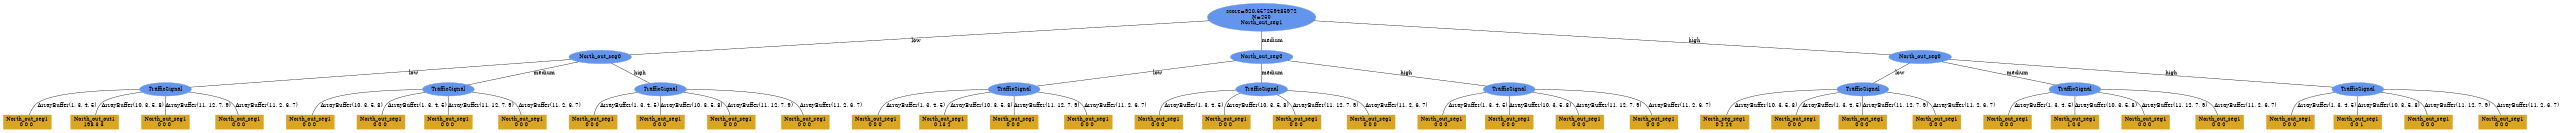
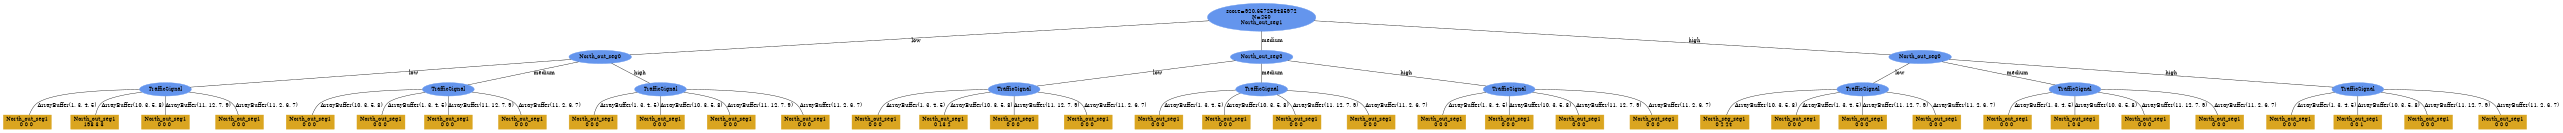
node "North_out_out1 198 3 3": label "North_out_out1 198 3 3" -> "North_out_seg1 198 3 3"
